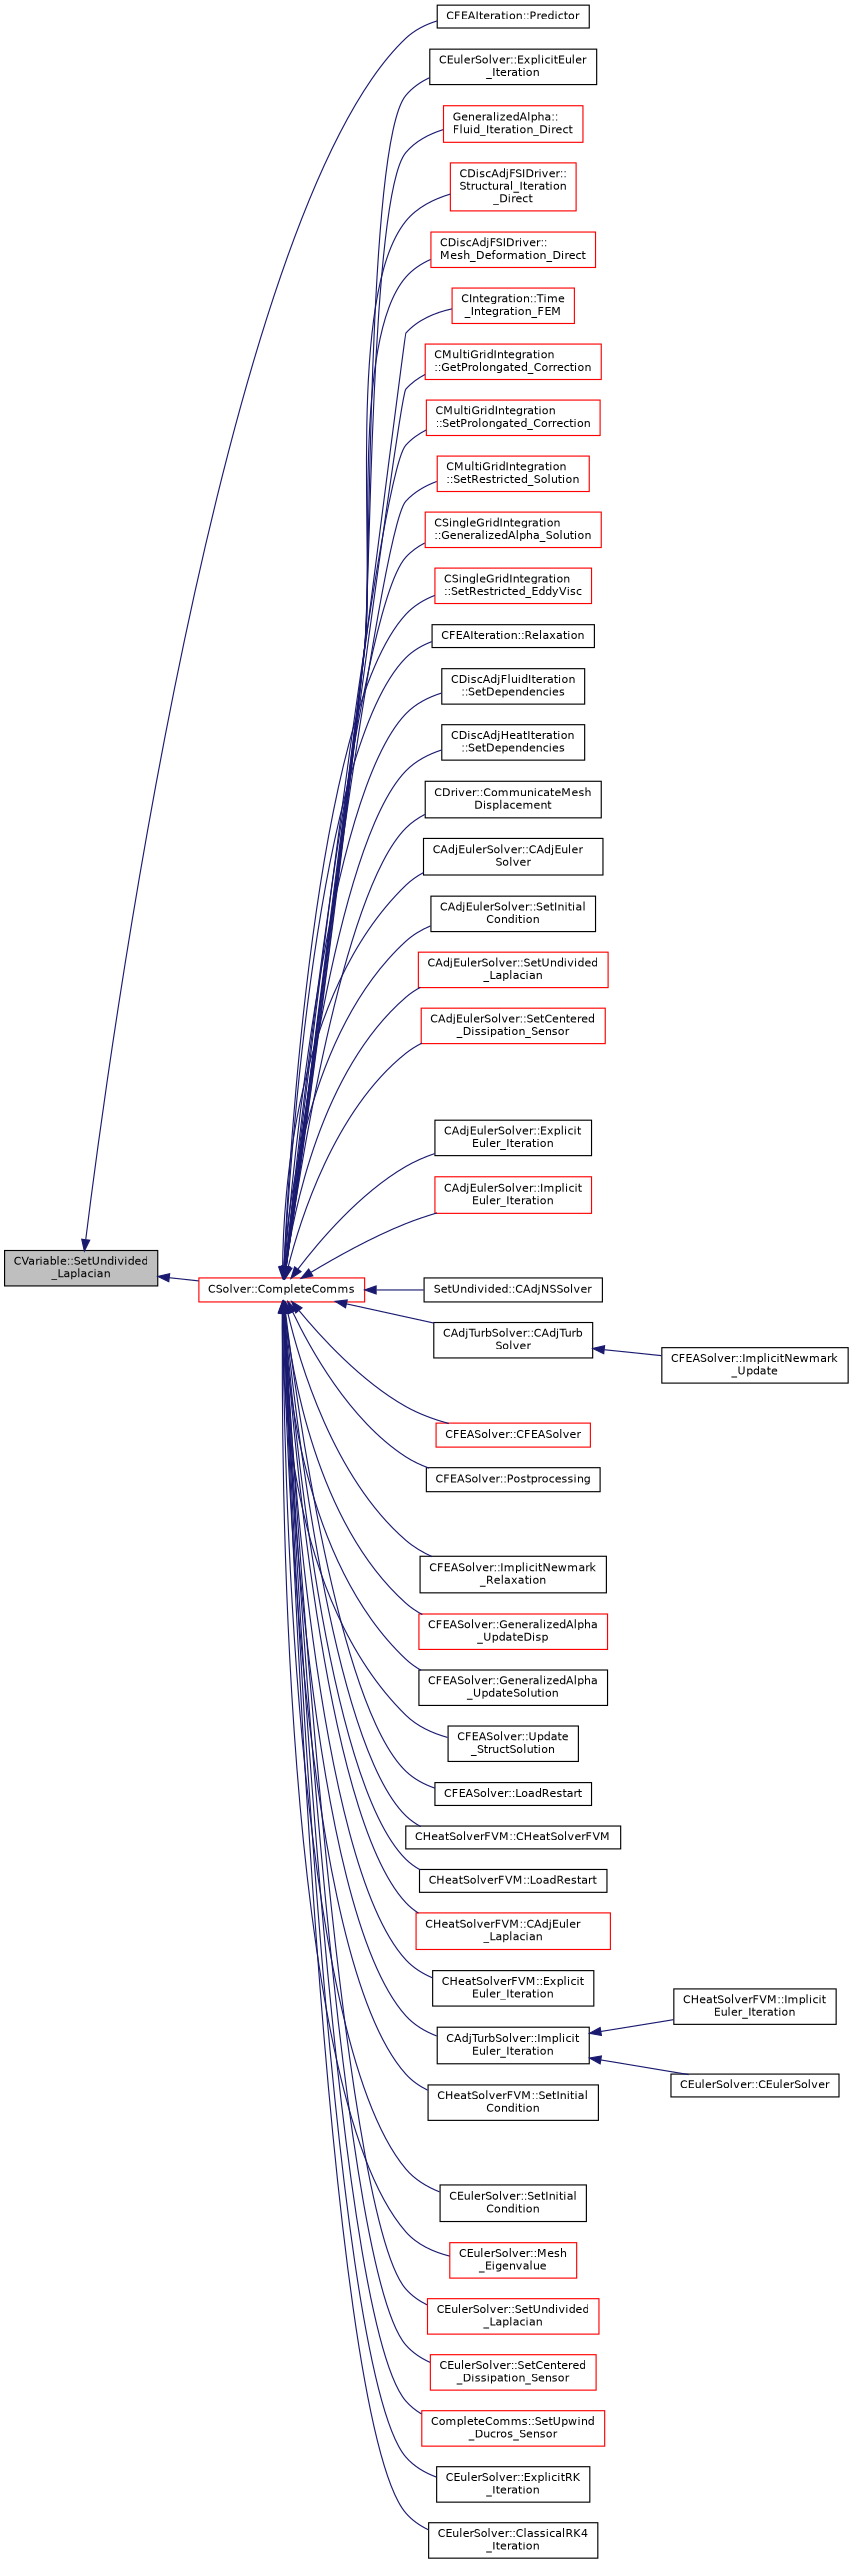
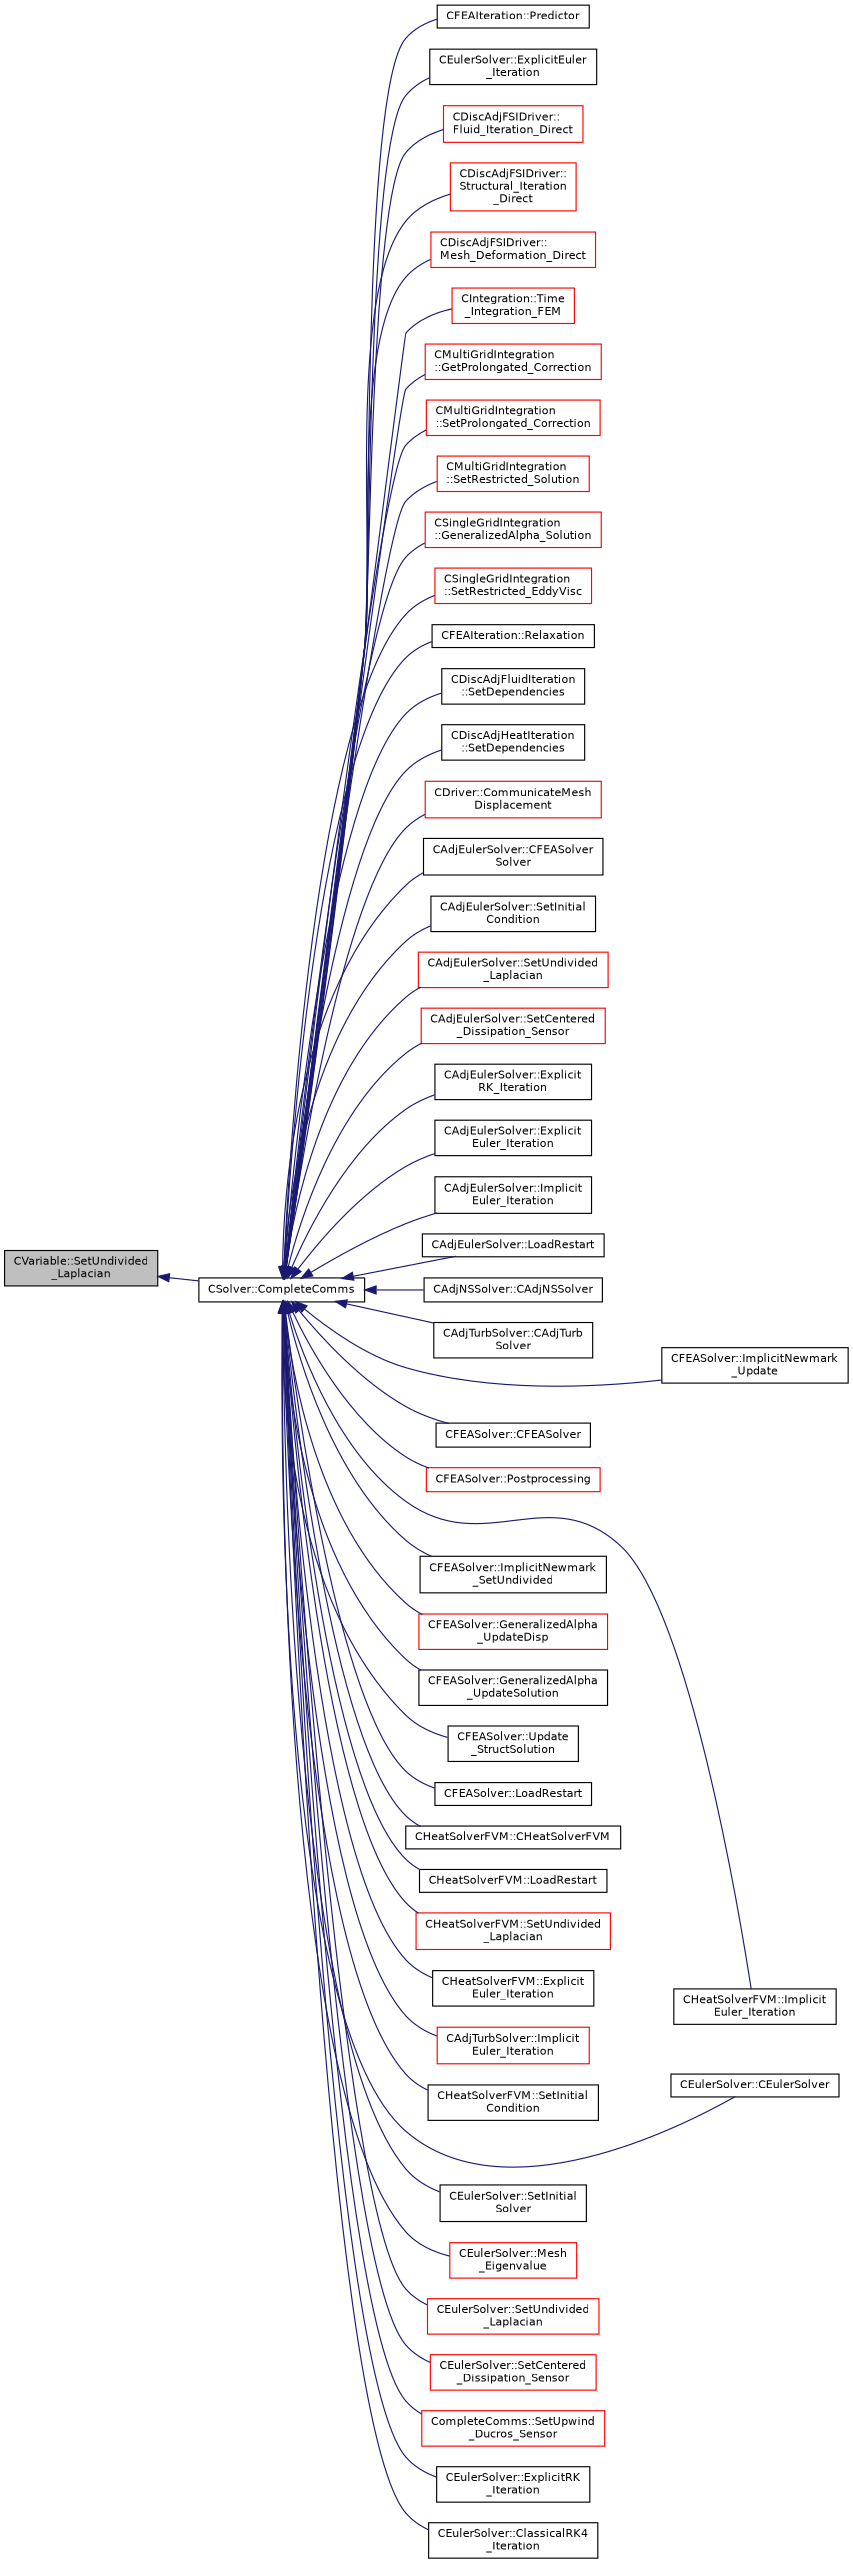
node "GeneralizedAlpha:: Fluid_Iteration_Direct": label "GeneralizedAlpha:: Fluid_Iteration_Direct" -> "CDiscAdjFSIDriver:: Fluid_Iteration_Direct"
edge "CFEAIteration::Predictor" -> "CVariable::SetUndivided _Laplacian": now "CFEAIteration::Predictor" -> "CSolver::CompleteComms"
node "CDriver::CommunicateMesh Displacement": color black -> red
node "CAdjEulerSolver::CAdjEuler Solver": label "CAdjEulerSolver::CAdjEuler Solver" -> "CAdjEulerSolver::CFEASolver Solver"
node "CAdjEulerSolver::Explicit RK_Iteration": added
node "CAdjEulerSolver::Implicit Euler_Iteration": color red -> black
node "CAdjEulerSolver::LoadRestart": added
node "CSolver::CompleteComms": color red -> black
node "SetUndivided::CAdjNSSolver": label "SetUndivided::CAdjNSSolver" -> "CAdjNSSolver::CAdjNSSolver"
edge "CFEASolver::ImplicitNewmark _Update" -> "CAdjTurbSolver::CAdjTurb Solver": now "CFEASolver::ImplicitNewmark _Update" -> "CSolver::CompleteComms"
node "CFEASolver::CFEASolver": color red -> black
node "CFEASolver::Postprocessing": color black -> red
node "CFEASolver::ImplicitNewmark _Relaxation": label "CFEASolver::ImplicitNewmark _Relaxation" -> "CFEASolver::ImplicitNewmark _SetUndivided"
node "CHeatSolverFVM::CAdjEuler _Laplacian": label "CHeatSolverFVM::CAdjEuler _Laplacian" -> "CHeatSolverFVM::SetUndivided _Laplacian"
edge "CHeatSolverFVM::Implicit Euler_Iteration" -> "CAdjTurbSolver::Implicit Euler_Iteration": now "CHeatSolverFVM::Implicit Euler_Iteration" -> "CSolver::CompleteComms"
node "CAdjTurbSolver::Implicit Euler_Iteration": color black -> red
edge "CEulerSolver::CEulerSolver" -> "CAdjTurbSolver::Implicit Euler_Iteration": now "CEulerSolver::CEulerSolver" -> "CSolver::CompleteComms"
node "CEulerSolver::SetInitial Condition": label "CEulerSolver::SetInitial Condition" -> "CEulerSolver::SetInitial Solver"
